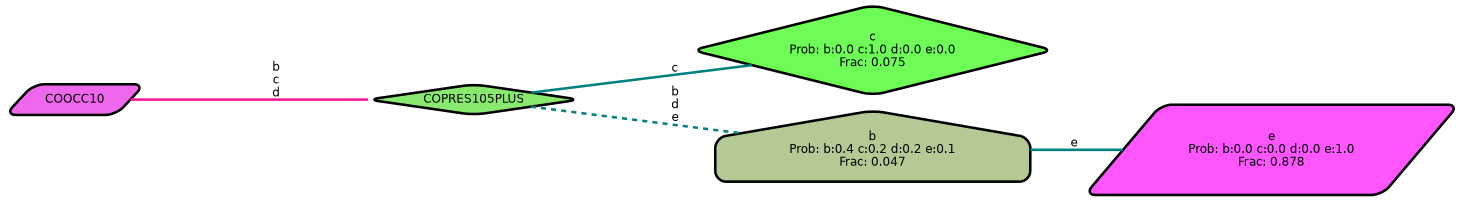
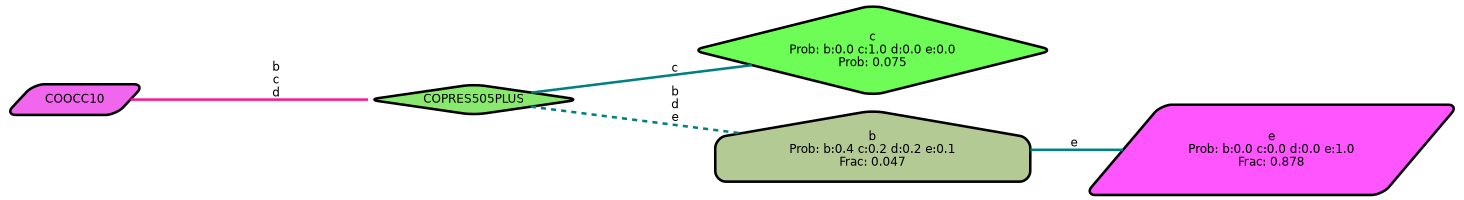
node "c Prob: b:0.0 c:1.0 d:0.0 e:0.0 Frac: 0.075": label "c Prob: b:0.0 c:1.0 d:0.0 e:0.0 Frac: 0.075" -> "c Prob: b:0.0 c:1.0 d:0.0 e:0.0 Prob: 0.075"
node "COPRES105PLUS": label "COPRES105PLUS" -> "COPRES505PLUS"
